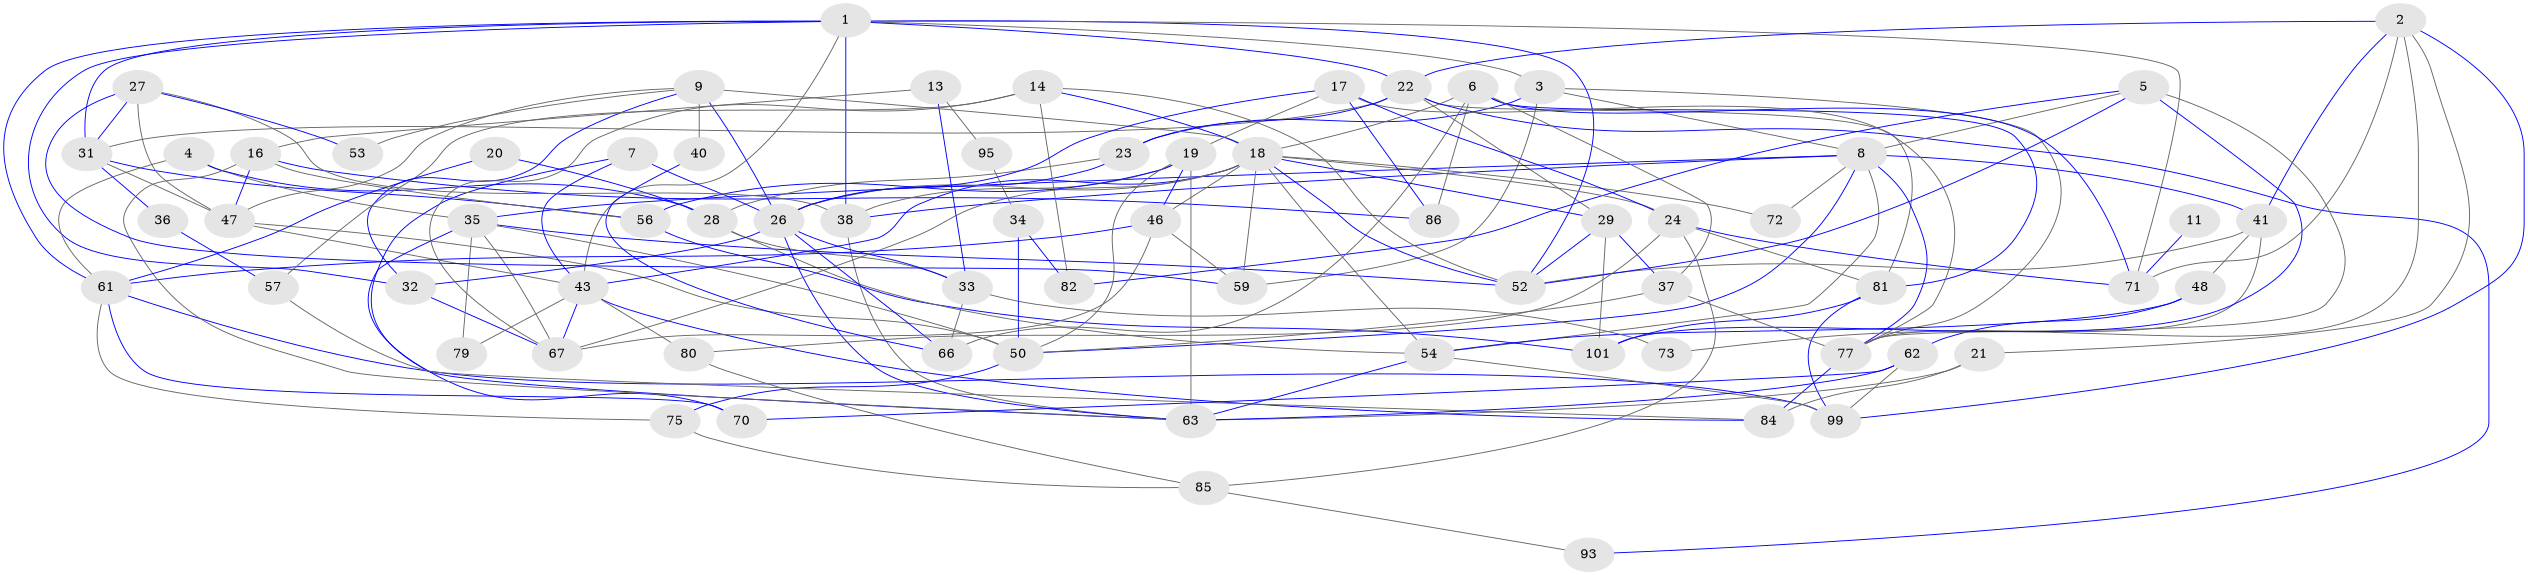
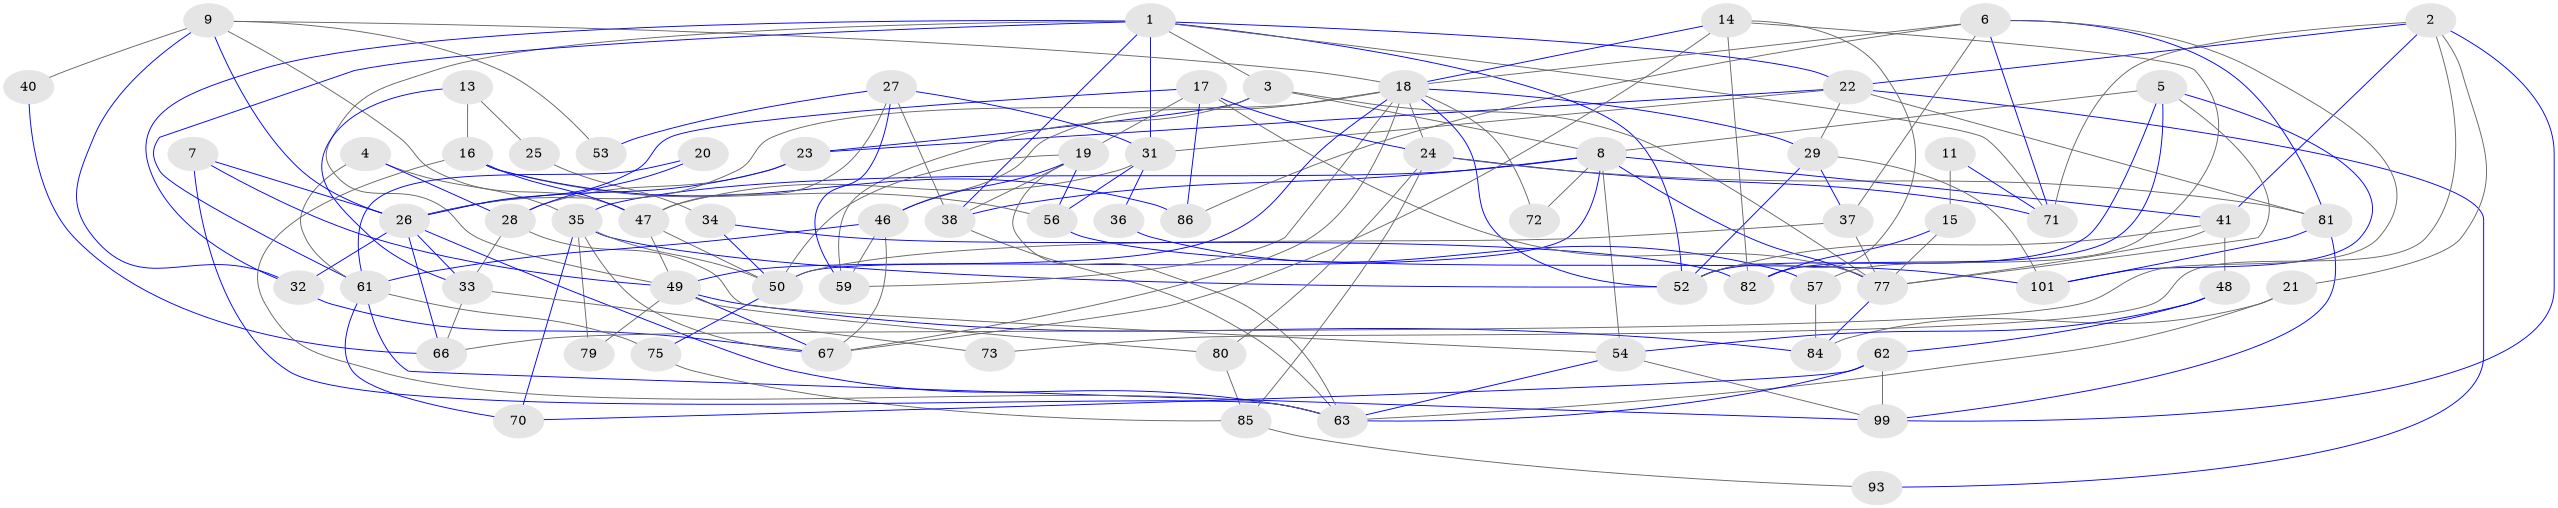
node "95": label "95" -> "25"
node "15": added
edge "18" -- "54": removed
node "43": label "43" -> "49"
